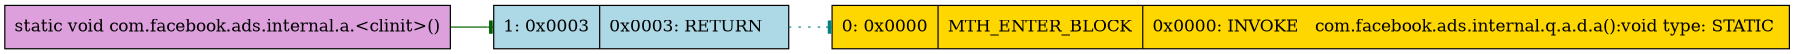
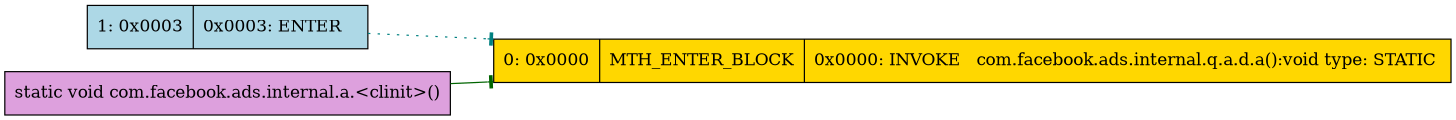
node "1: 0x0003": text "0x0003: RETURN" -> "0x0003: ENTER"
edge "static void com.facebook.ads.internal.a.<clinit>()" -> "1: 0x0003": now "static void com.facebook.ads.internal.a.<clinit>()" -> "0: 0x0000"
